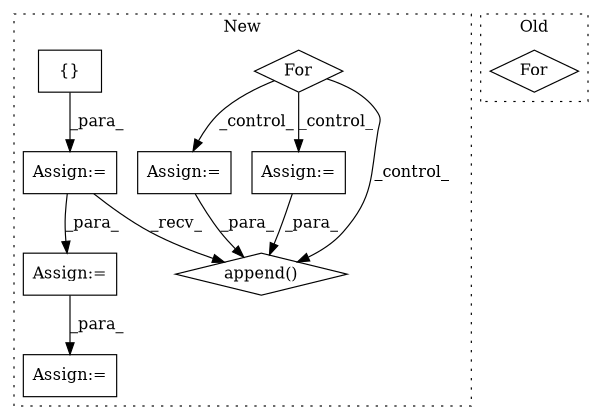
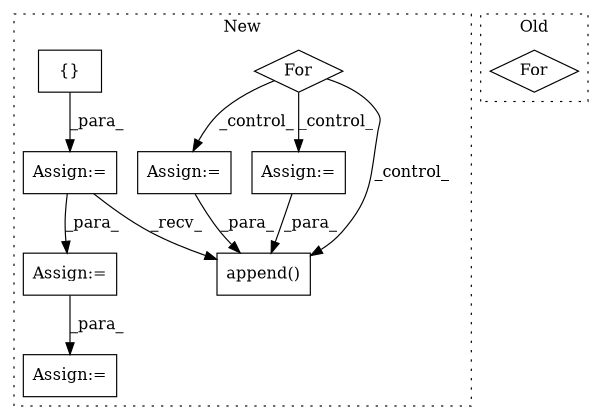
node "append()": shape diamond -> box
